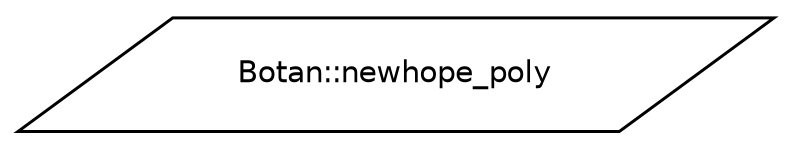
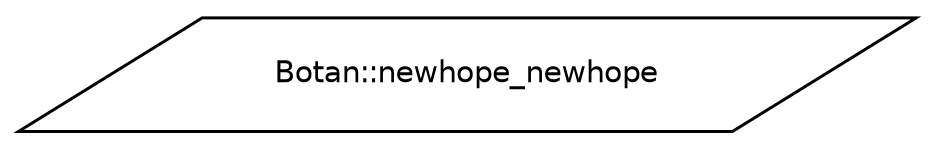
node "Botan::newhope_poly": label "Botan::newhope_poly" -> "Botan::newhope_newhope"
